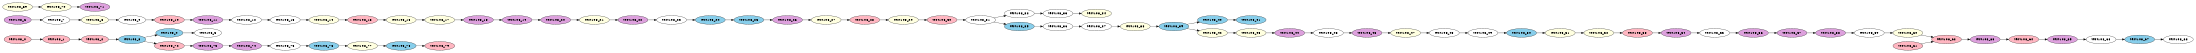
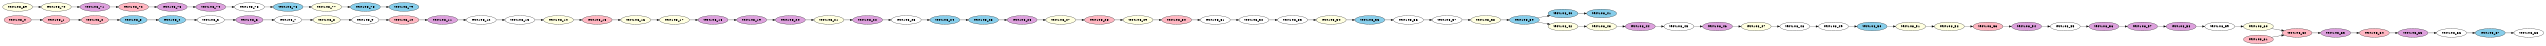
edge "test108_5" -> "test108_6": added
edge "test108_31" -> "test108_35": now "test108_34" -> "test108_35"
edge "test108_3" -> "test108_72": now "test108_71" -> "test108_72"
node "test108_79": fillcolor lightpink -> skyblue
